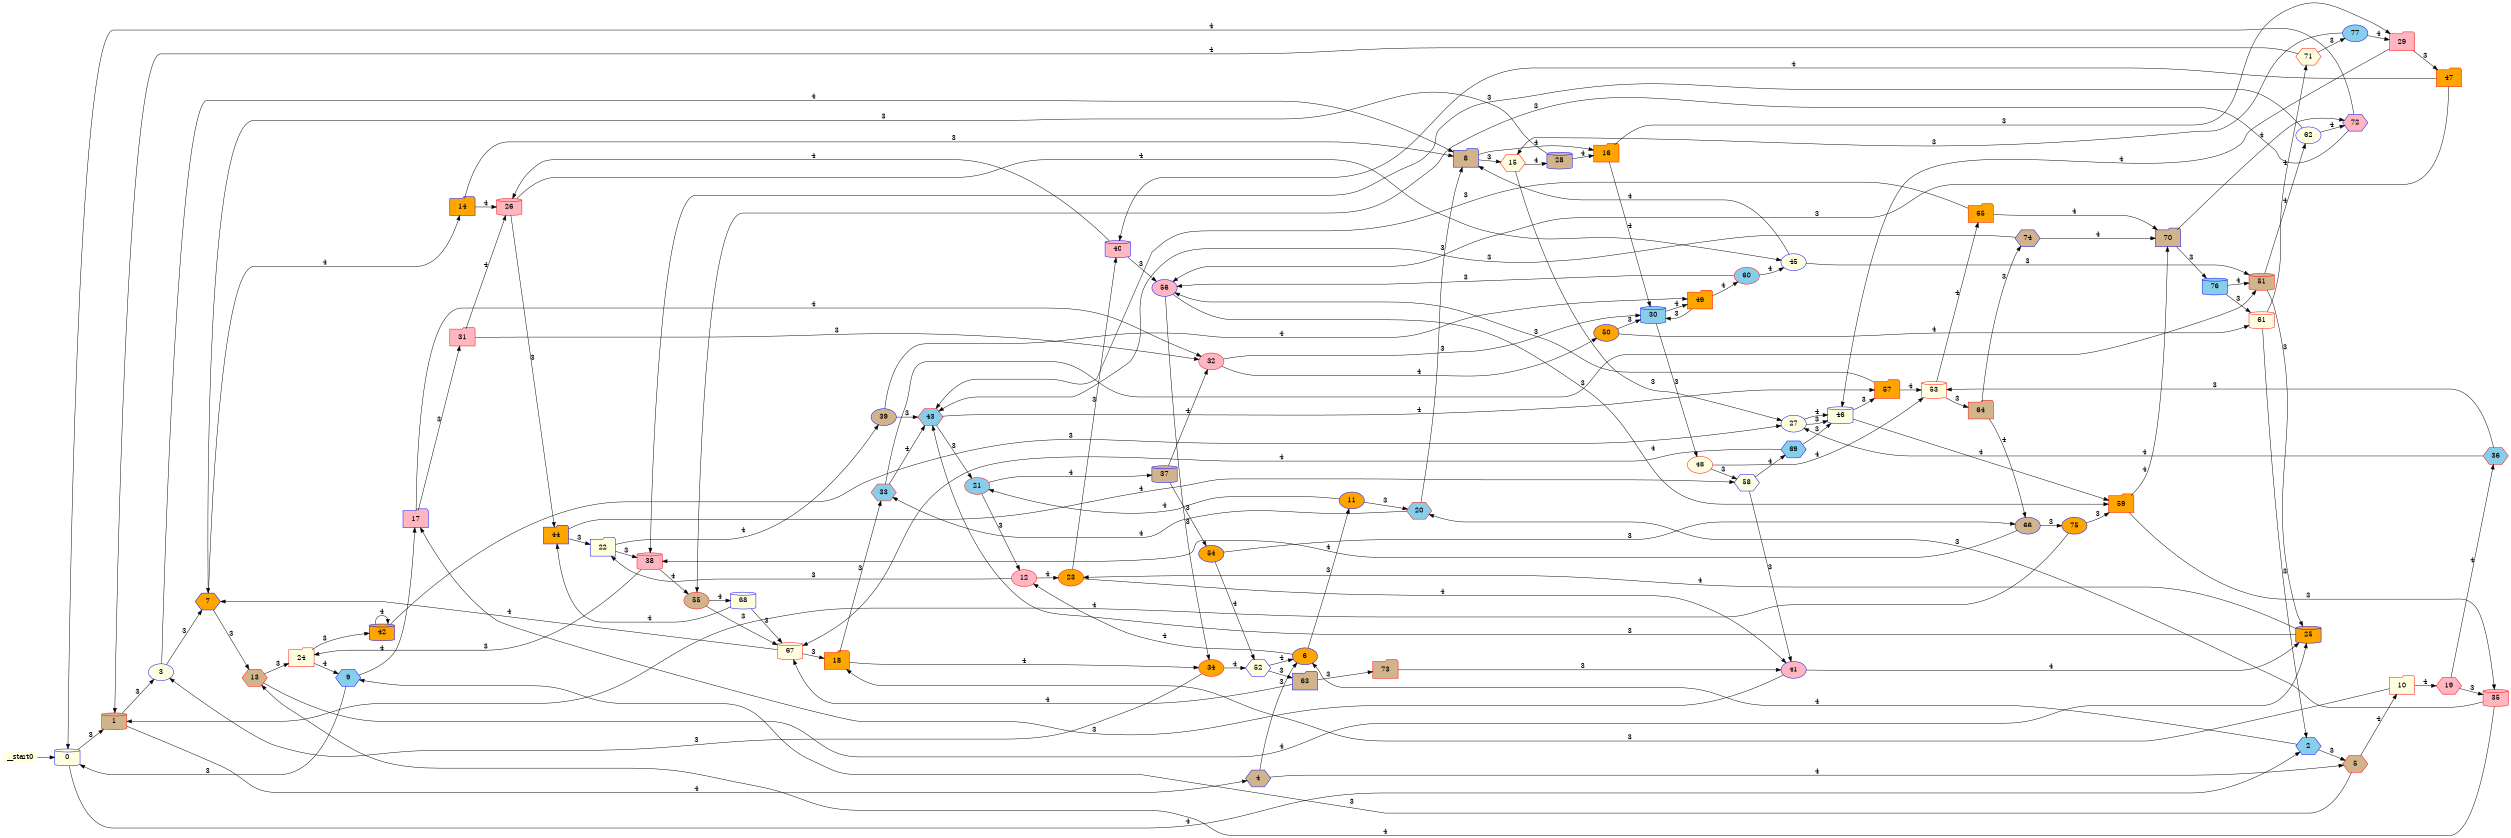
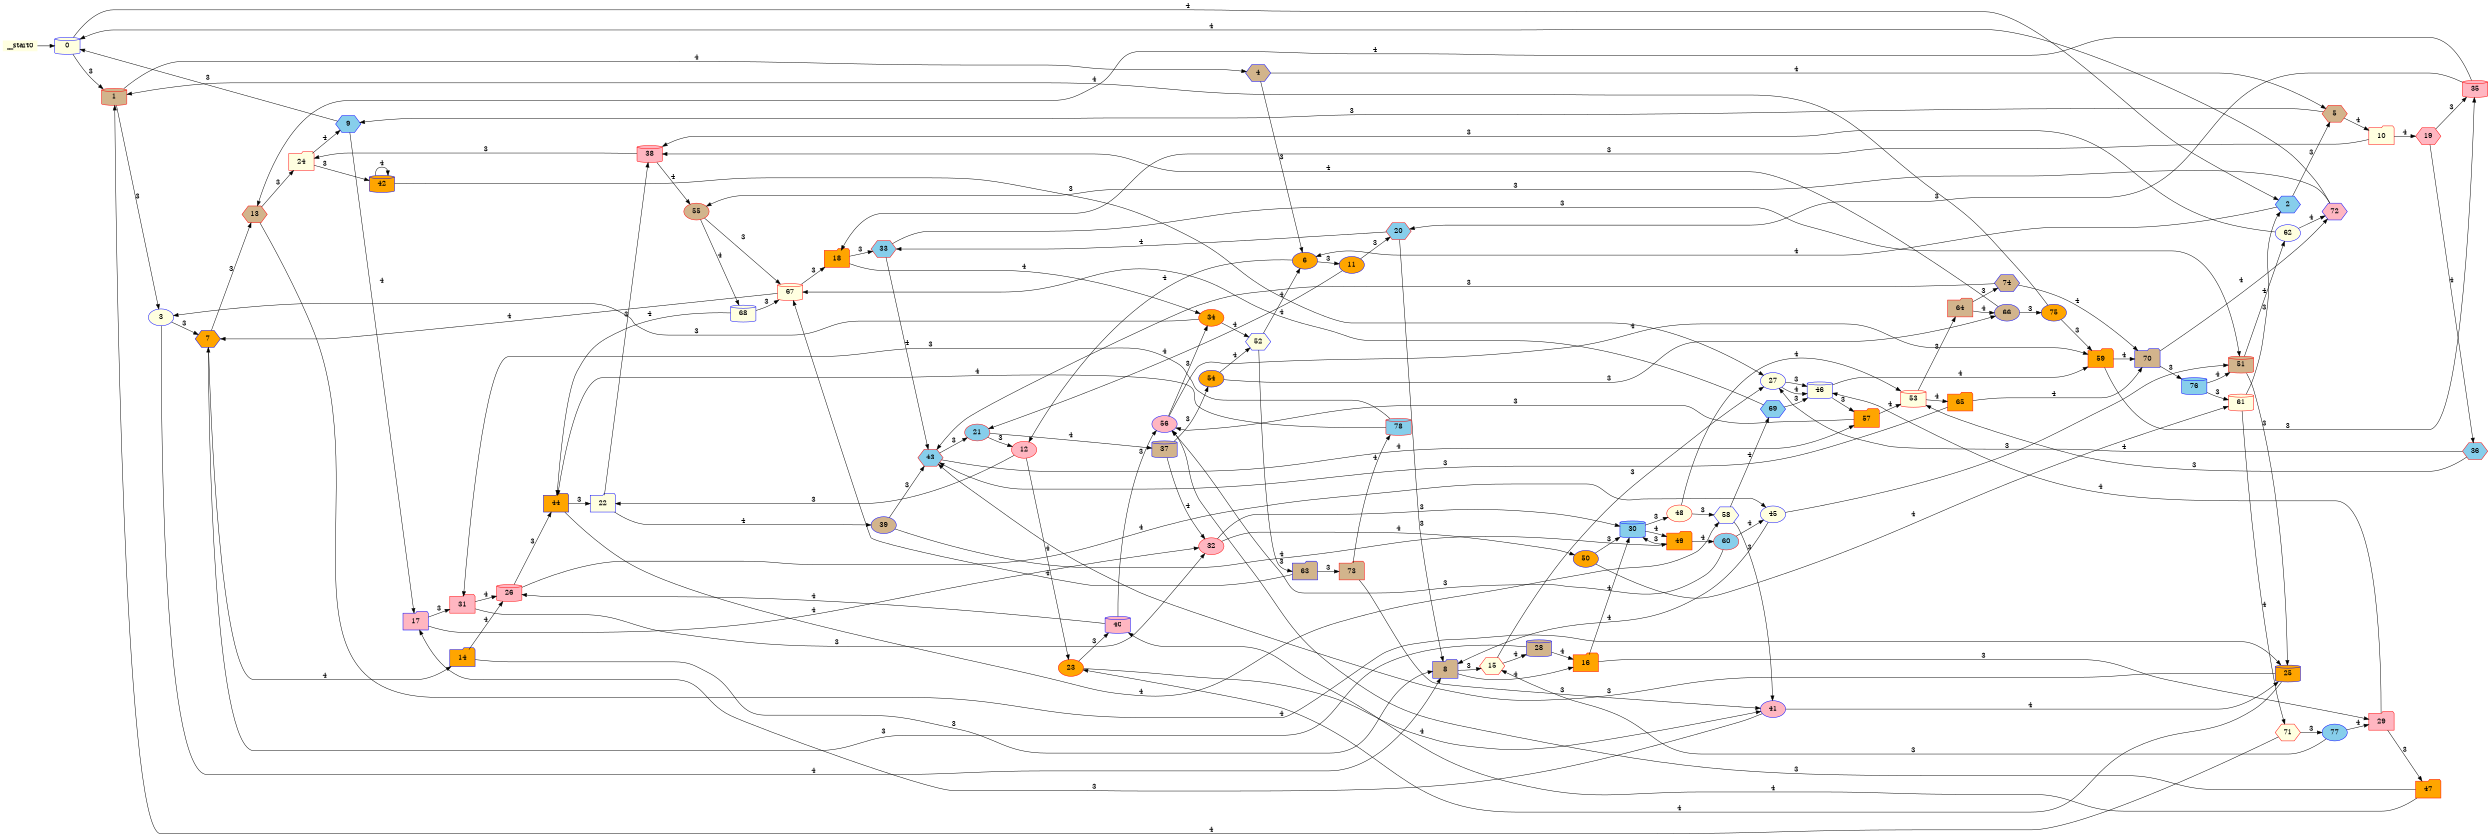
node "78": added
